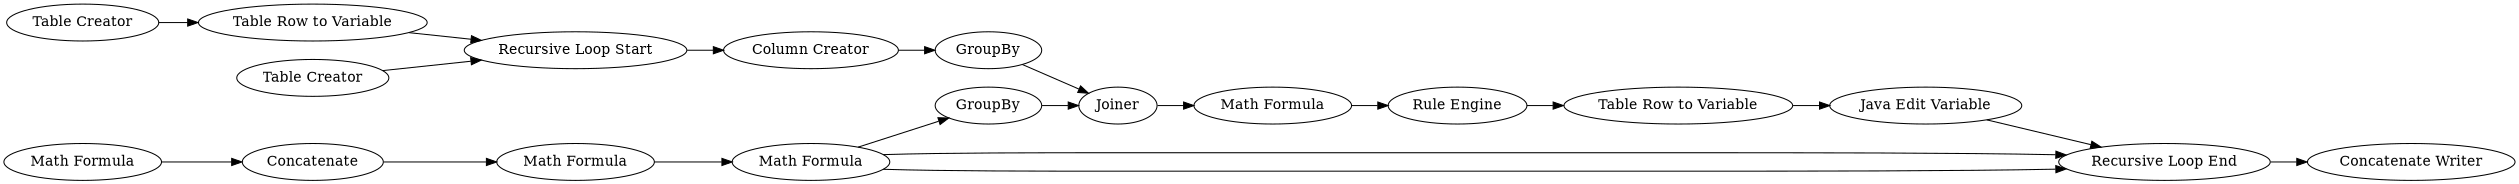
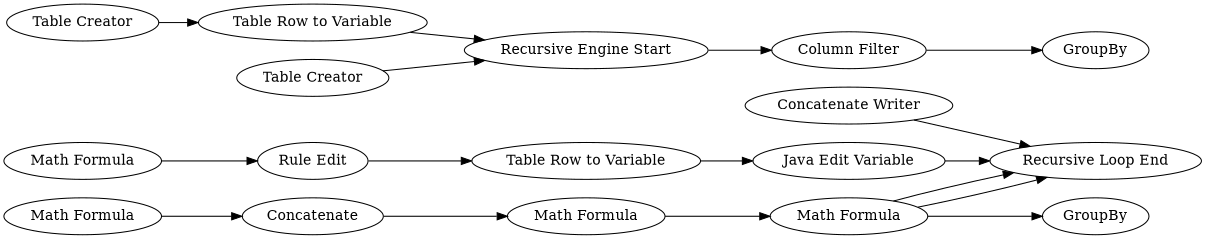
node "Recursive Loop Start": label "Recursive Loop Start" -> "Recursive Engine Start"
node "Column Creator": label "Column Creator" -> "Column Filter"
node "Joiner": removed
node "Rule Engine": label "Rule Engine" -> "Rule Edit"
edge "Recursive Loop End" -> "Concatenate Writer": reversed
